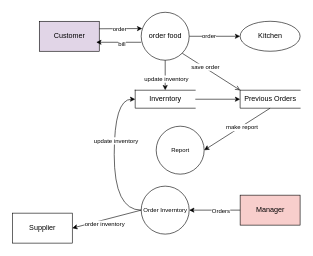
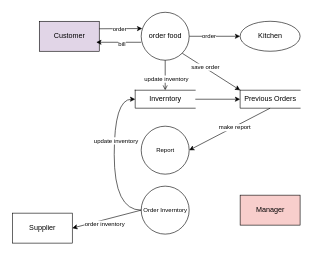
edge "order food" -> "Inverntory": arrowhead classic -> open
edge "order food" -> "Previous Orders": arrowhead open -> classic
node "Report": moved (180, 150) -> (165, 150)
edge "Manager" -> "Order Inverntory": removed, label "Orders"
